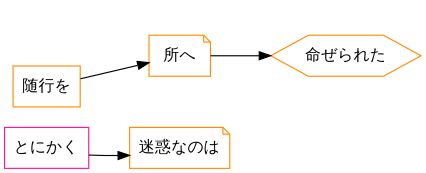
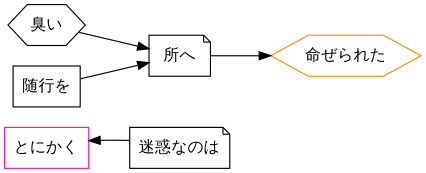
node "臭い": added
node "所へ": color darkorange -> black
node "随行を": color darkorange -> black
node "迷惑なのは": color darkorange -> black
edge "とにかく" -> "迷惑なのは": reversed
